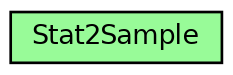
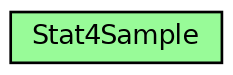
node "Stat2Sample": label "Stat2Sample" -> "Stat4Sample"
